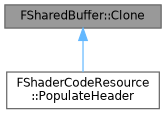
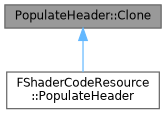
node "FSharedBuffer::Clone": label "FSharedBuffer::Clone" -> "PopulateHeader::Clone"
